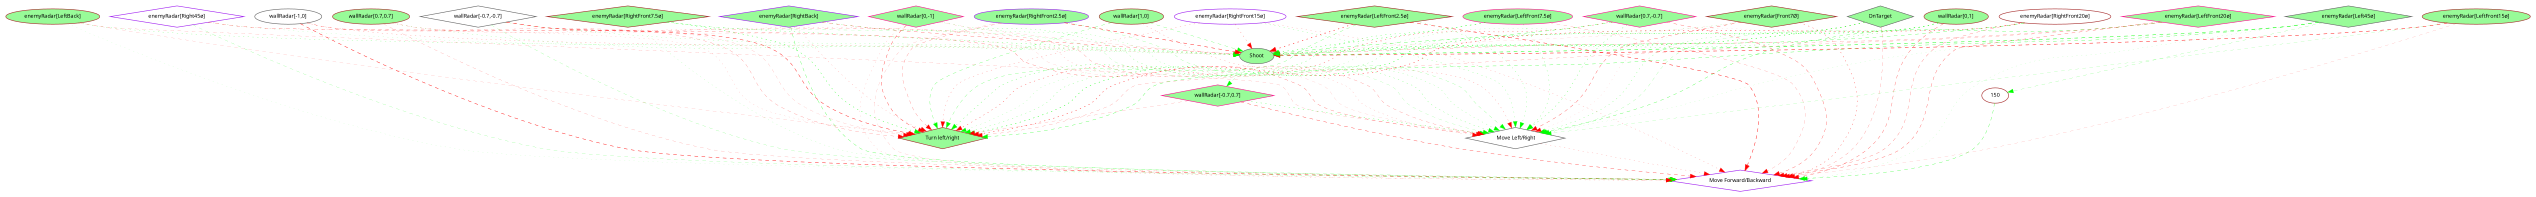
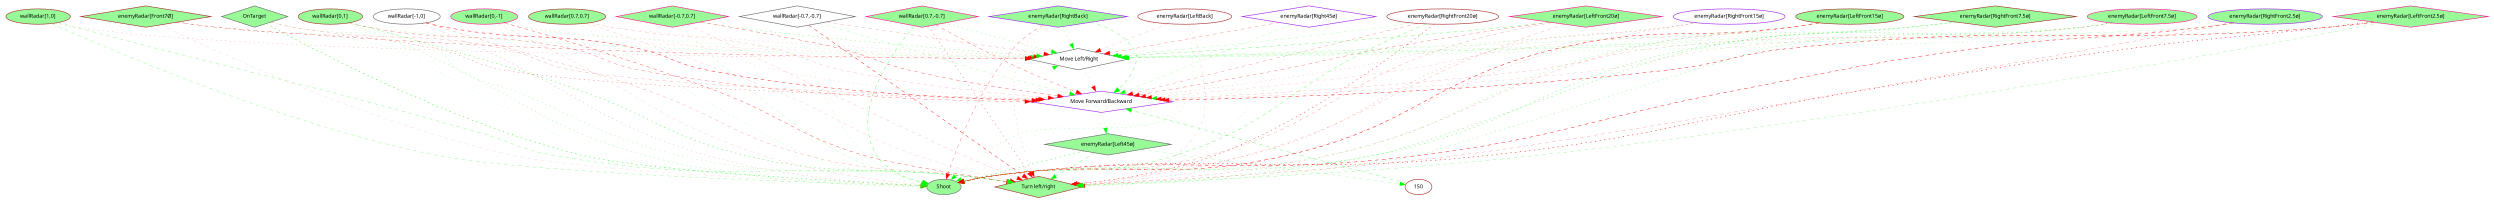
node "enemyRadar[LeftBack]": fillcolor palegreen -> white
node "wallRadar[0,-1]": shape diamond -> ellipse
node "enemyRadar[LeftFront2.5ø]": color brown -> deeppink
edge "enemyRadar[Left45ø]" -> "Shoot": style dashed -> dotted
edge "enemyRadar[Left45ø]" -> "Move Forward/Backward": reversed
edge "Shoot" -> "wallRadar[-0.7,0.7]": reversed
edge "enemyRadar[LeftFront15ø]" -> "Turn left/right": added
